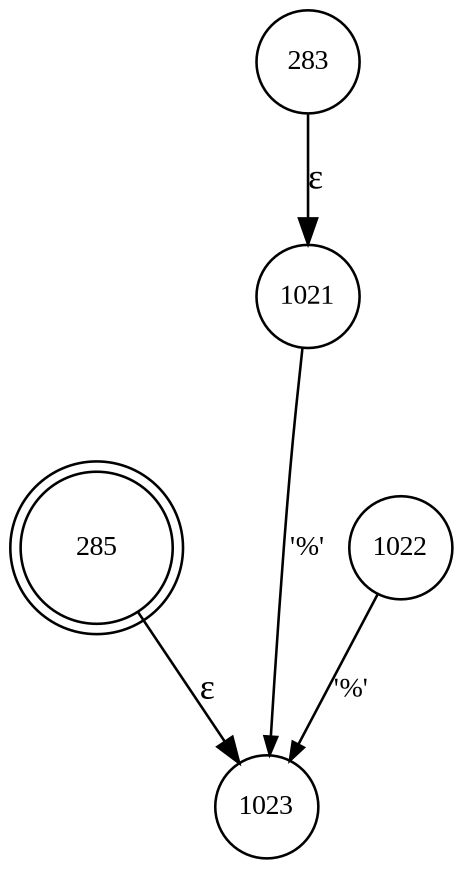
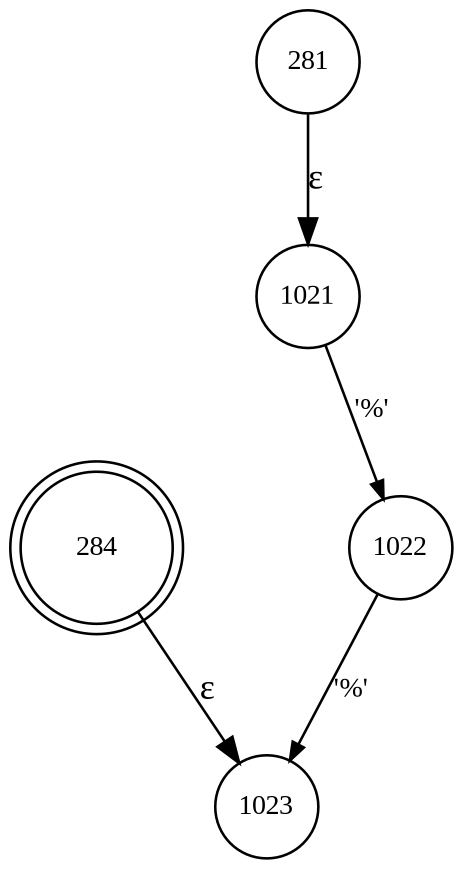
node "283": label "283" -> "281"
edge "1021" -> "1023": now "1021" -> "1022"
node "285": label "285" -> "284"
